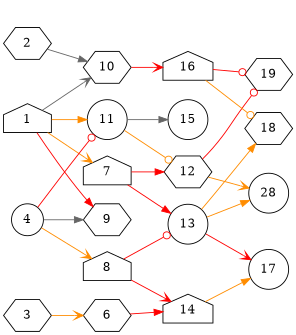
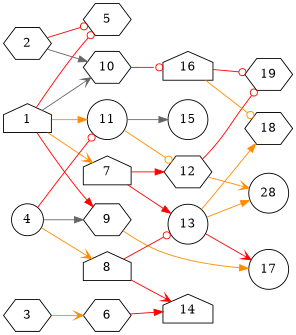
node "5": added
edge "10" -> "16": arrowhead vee -> odot
edge "14" -> "17": now "9" -> "17"
